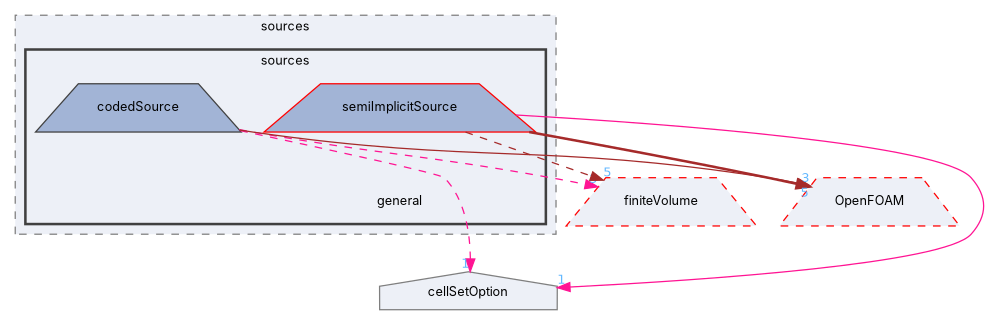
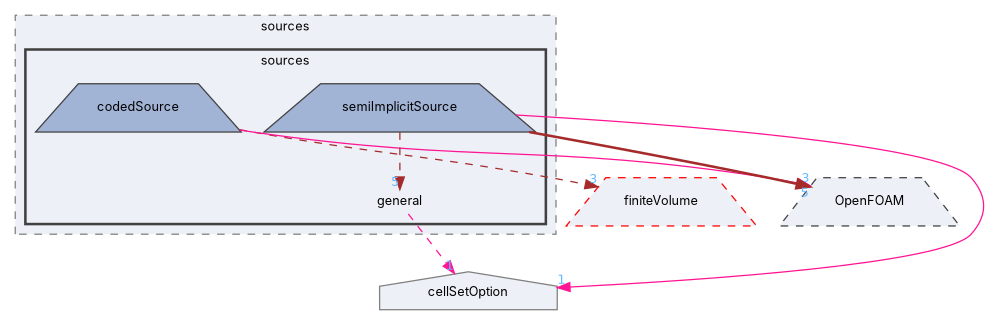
node "semiImplicitSource": color red -> grey25
edge "semiImplicitSource" -> "finiteVolume": now "semiImplicitSource" -> "general"
edge "codedSource" -> "OpenFOAM": color brown -> deeppink
edge "codedSource" -> "finiteVolume": color deeppink -> brown
edge "codedSource" -> "cellSetOption": now "general" -> "cellSetOption"
node "OpenFOAM": color red -> grey25
